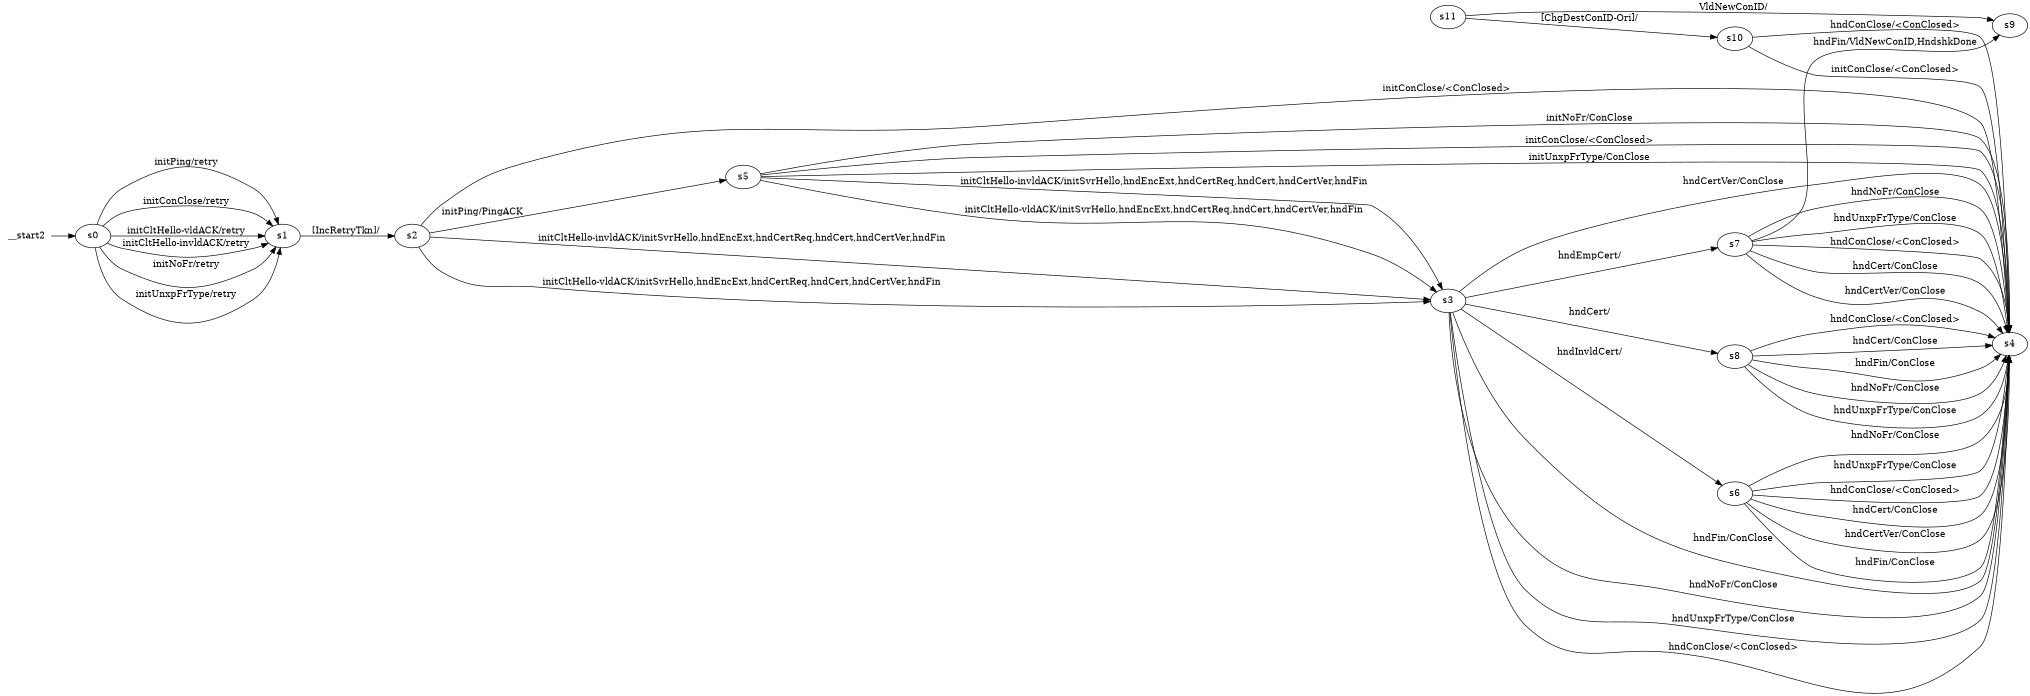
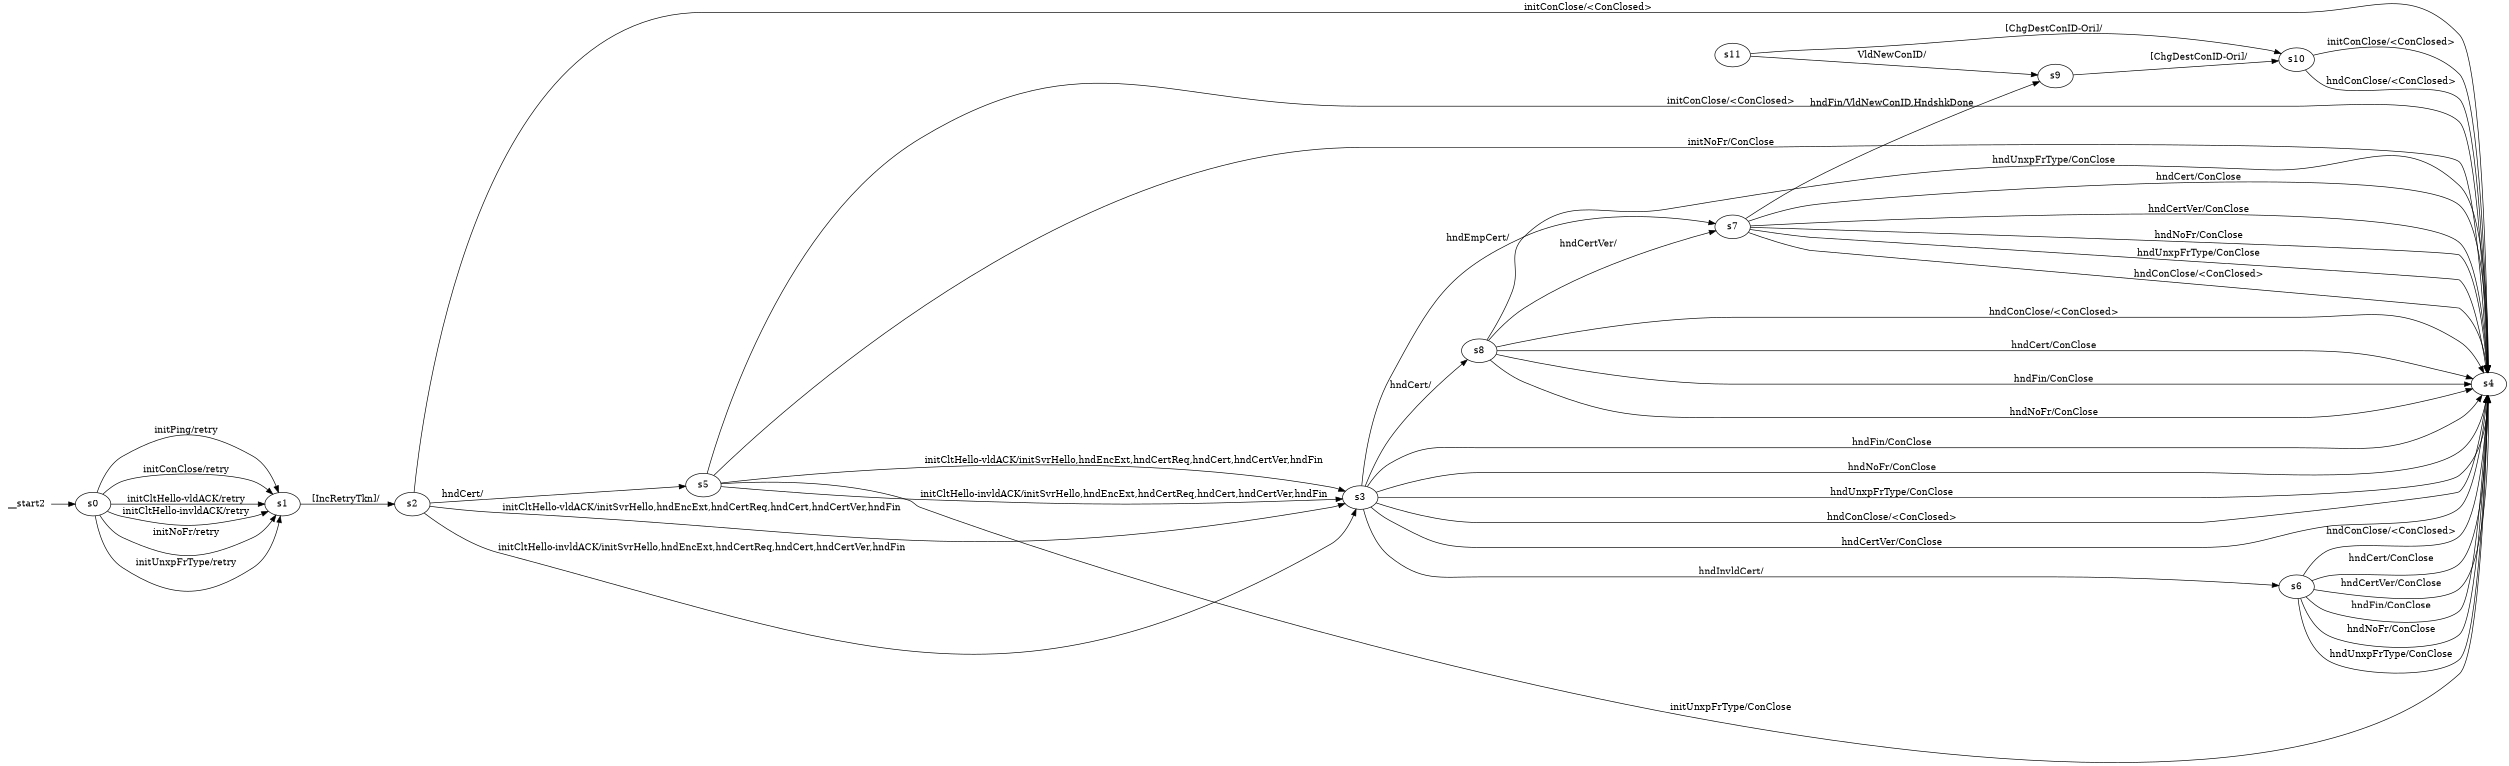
edge "s9" -> "s10": added, label "[ChgDestConID-Ori]/"
edge "s2" -> "s5": label "initPing/PingACK " -> "hndCert/ "
edge "s8" -> "s7": added, label "hndCertVer/"
